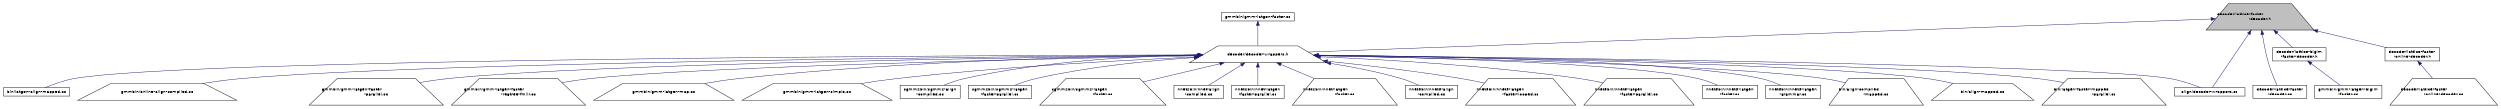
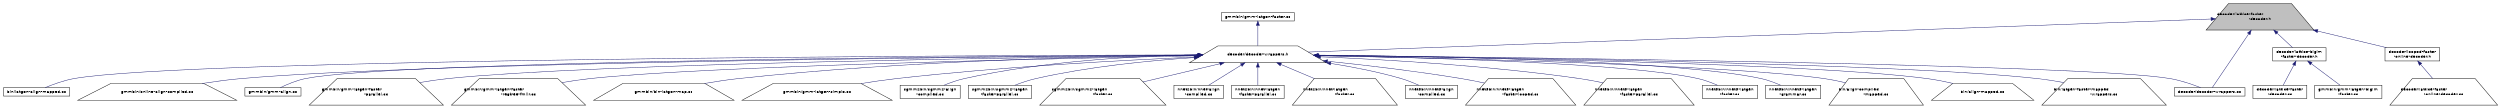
node "decoder/lattice-faster -online-decoder.h": label "decoder/lattice-faster -online-decoder.h" -> "decoder/looped-faster -online-decoder.h"
edge "decoder/lattice-faster -decoder.cc" -> "decoder/lattice-faster -decoder.h": now "decoder/lattice-faster -decoder.cc" -> "decoder/lattice-biglm -faster-decoder.h"
node "gmmbin/gmm-align.cc": added
node "gmmbin/gmm-latgen-map.cc": label "gmmbin/gmm-latgen-map.cc" -> "gmmbin/bin-latgen-map.cc"
node "bin/latgen-faster-mapped -parallel.cc": label "bin/latgen-faster-mapped -parallel.cc" -> "bin/latgen-faster-mapped -wrappers.cc"
node "align/decoder-wrappers.cc": label "align/decoder-wrappers.cc" -> "decoder/decoder-wrappers.cc"
